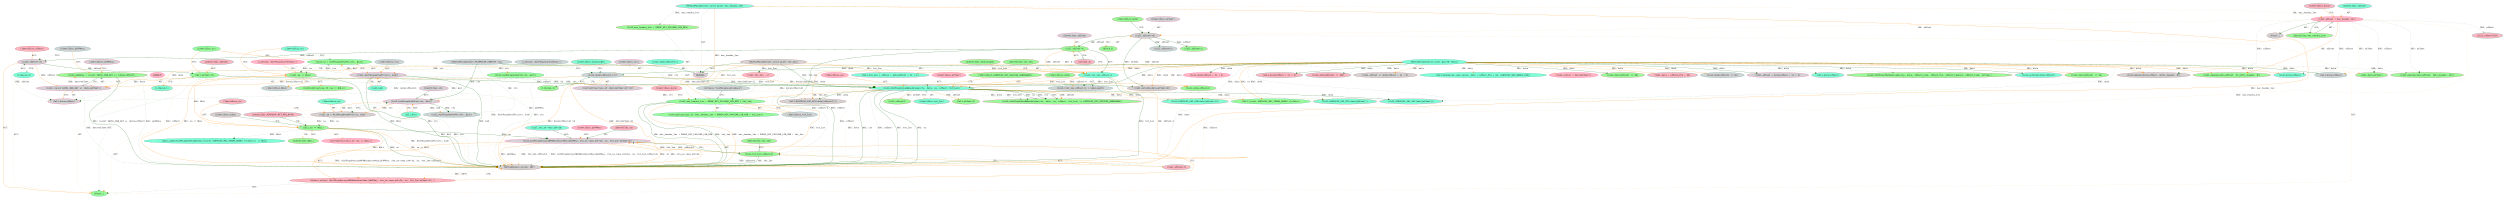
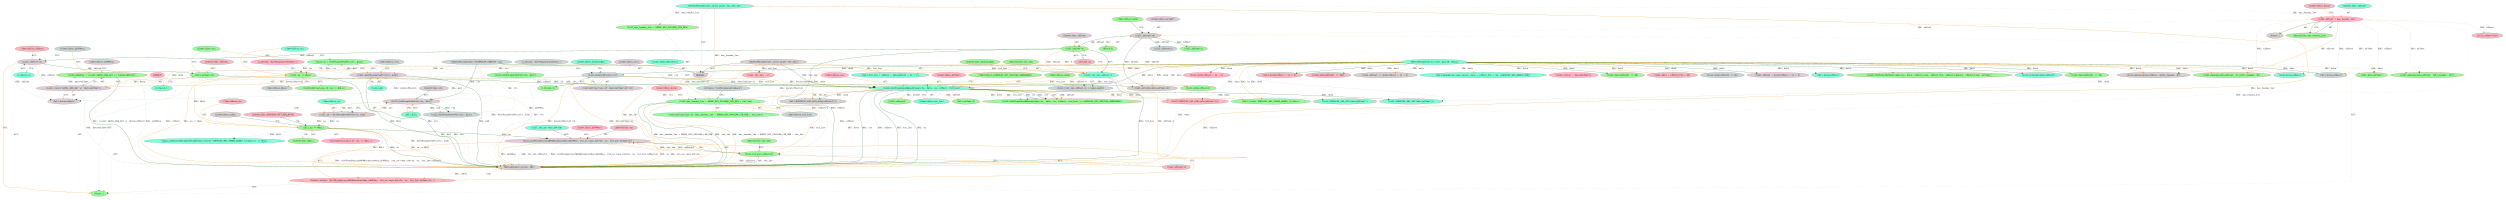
node "(MethodParameterIn,const guint mac_header_len)": label "(MethodParameterIn,const guint mac_header_len)" -> "(MethodParameterIn,const guint mac_fte_len)"
edge "(MethodParameterIn,const guint8 *data)" -> "(Call,data[offset] == 55)": color darkorange -> darkgreen
edge "(MethodParameterIn,const guint tot_len)" -> "(ControlStructure,if (data[offset+1]!=3))": now "(MethodParameterIn,const guint tot_len)" -> "(MethodReturn,static INT)"
node "(Call,AIRPDCAP_EAP_ACK(data[offset+1]))": fillcolor aquamarine -> lightpink
